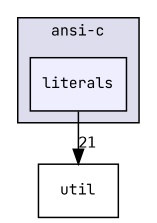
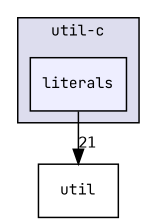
cluster "ansi-c": label "ansi-c" -> "util-c"
